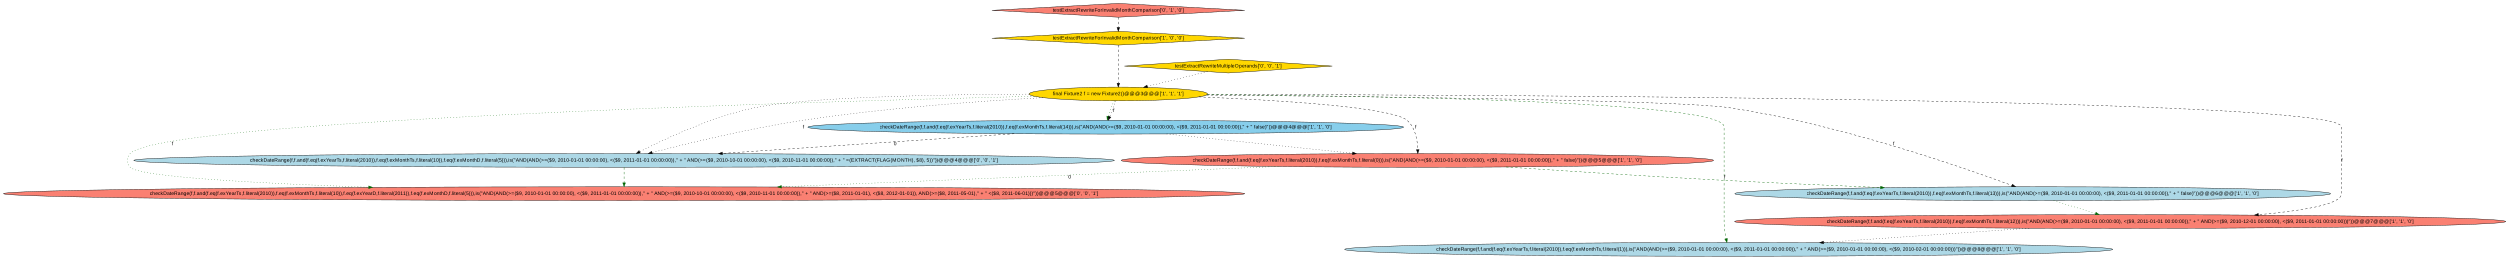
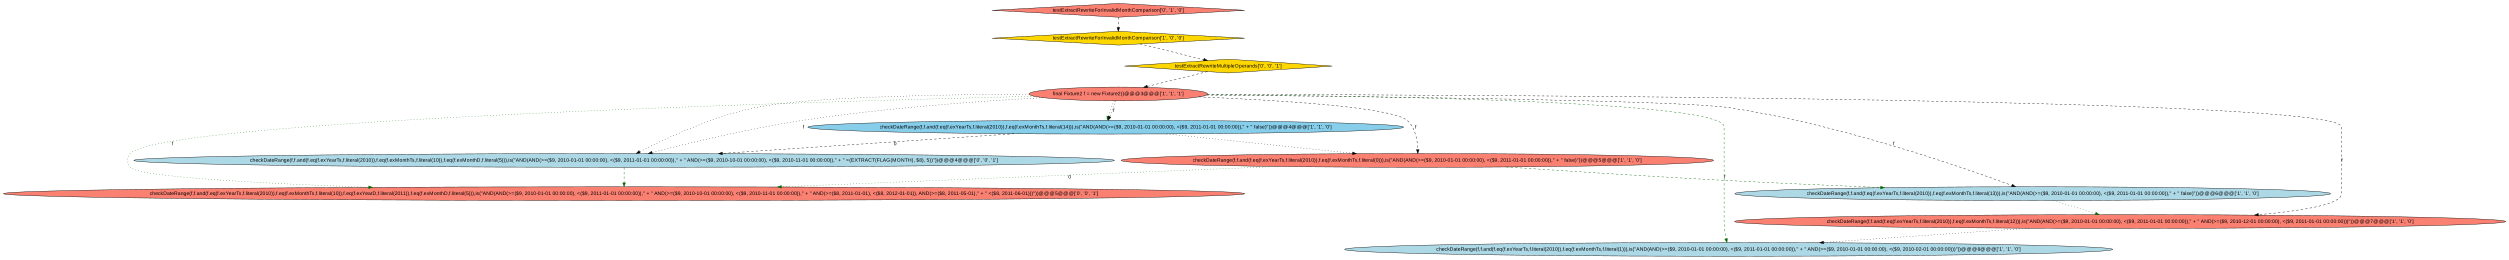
edge "testExtractRewriteForInvalidMonthComparison['1', '0', '0']" -> "final Fixture2 f = new Fixture2()@@@3@@@['1', '1', '1']": now "testExtractRewriteForInvalidMonthComparison['1', '0', '0']" -> "testExtractRewriteMultipleOperands['0', '0', '1']"
edge "testExtractRewriteMultipleOperands['0', '0', '1']" -> "final Fixture2 f = new Fixture2()@@@3@@@['1', '1', '1']": style dotted -> dashed
node "final Fixture2 f = new Fixture2()@@@3@@@['1', '1', '1']": fillcolor gold -> salmon
